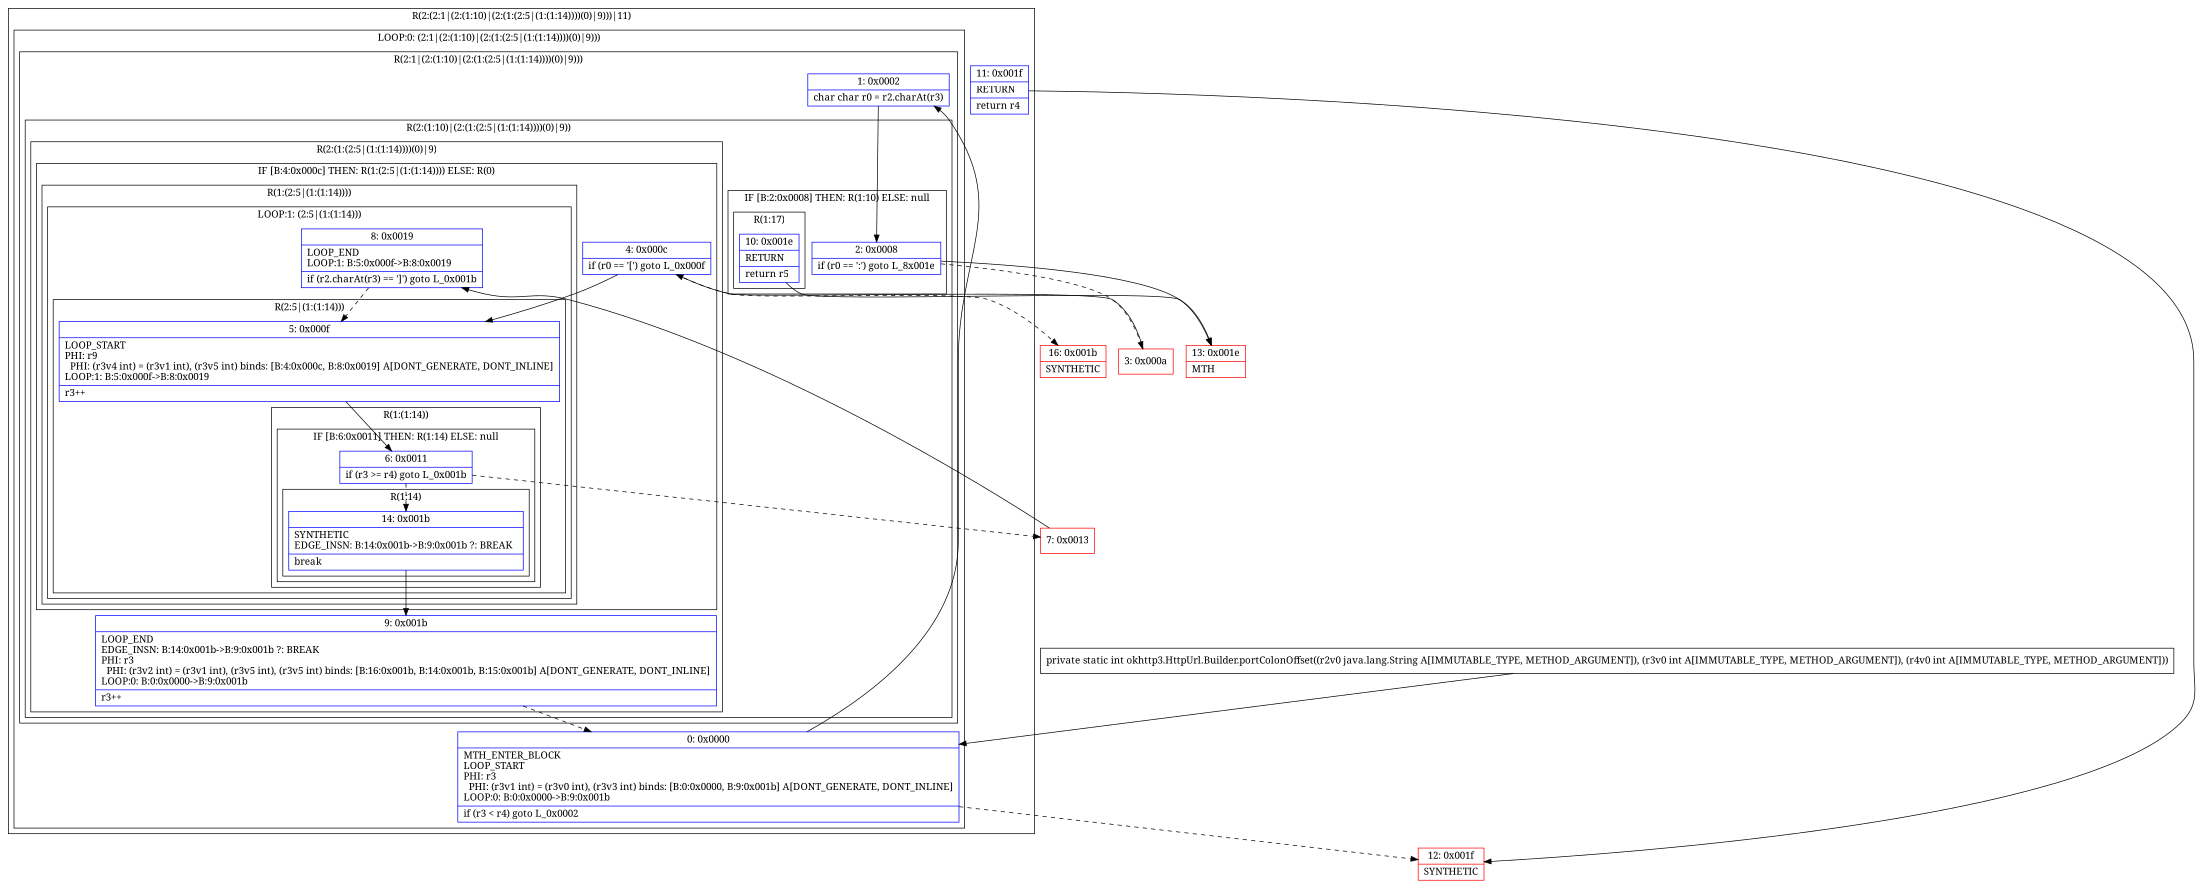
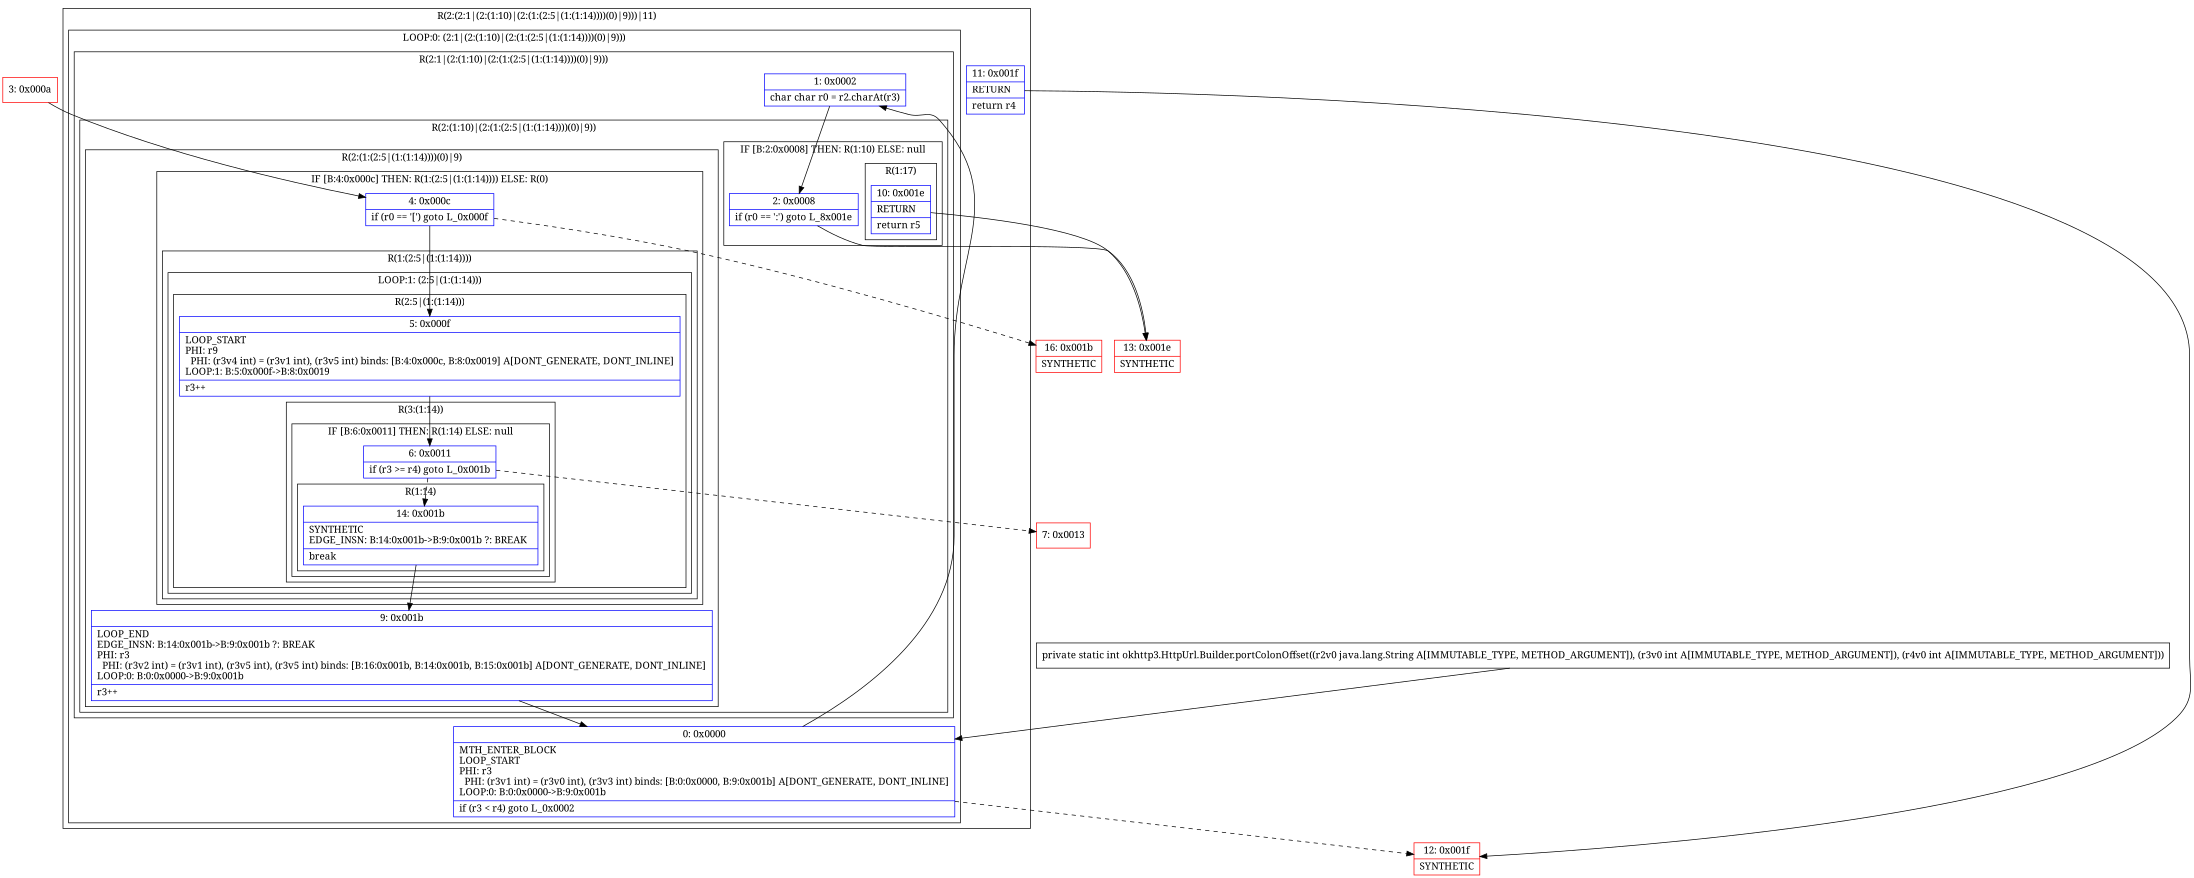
node "8: 0x0019": removed
edge "2: 0x0008" -> "3: 0x000a": removed
node "13: 0x001e": text "MTH" -> "SYNTHETIC"
cluster "R(1:(1:14))": label "R(1:(1:14))" -> "R(3:(1:14))"
edge "9: 0x001b" -> "0: 0x0000": style dashed -> solid
